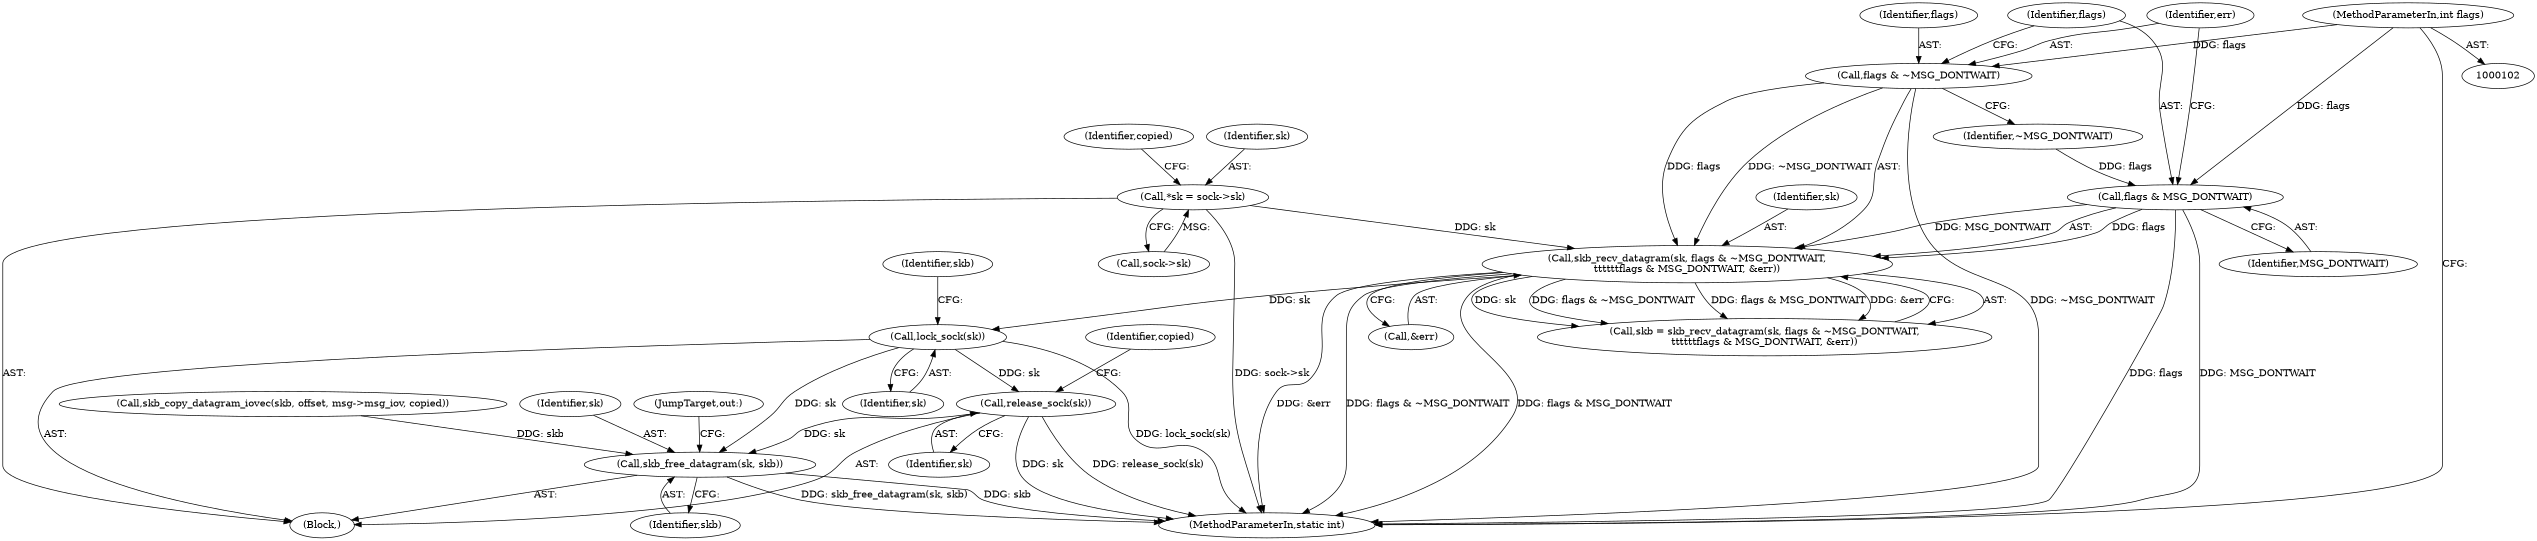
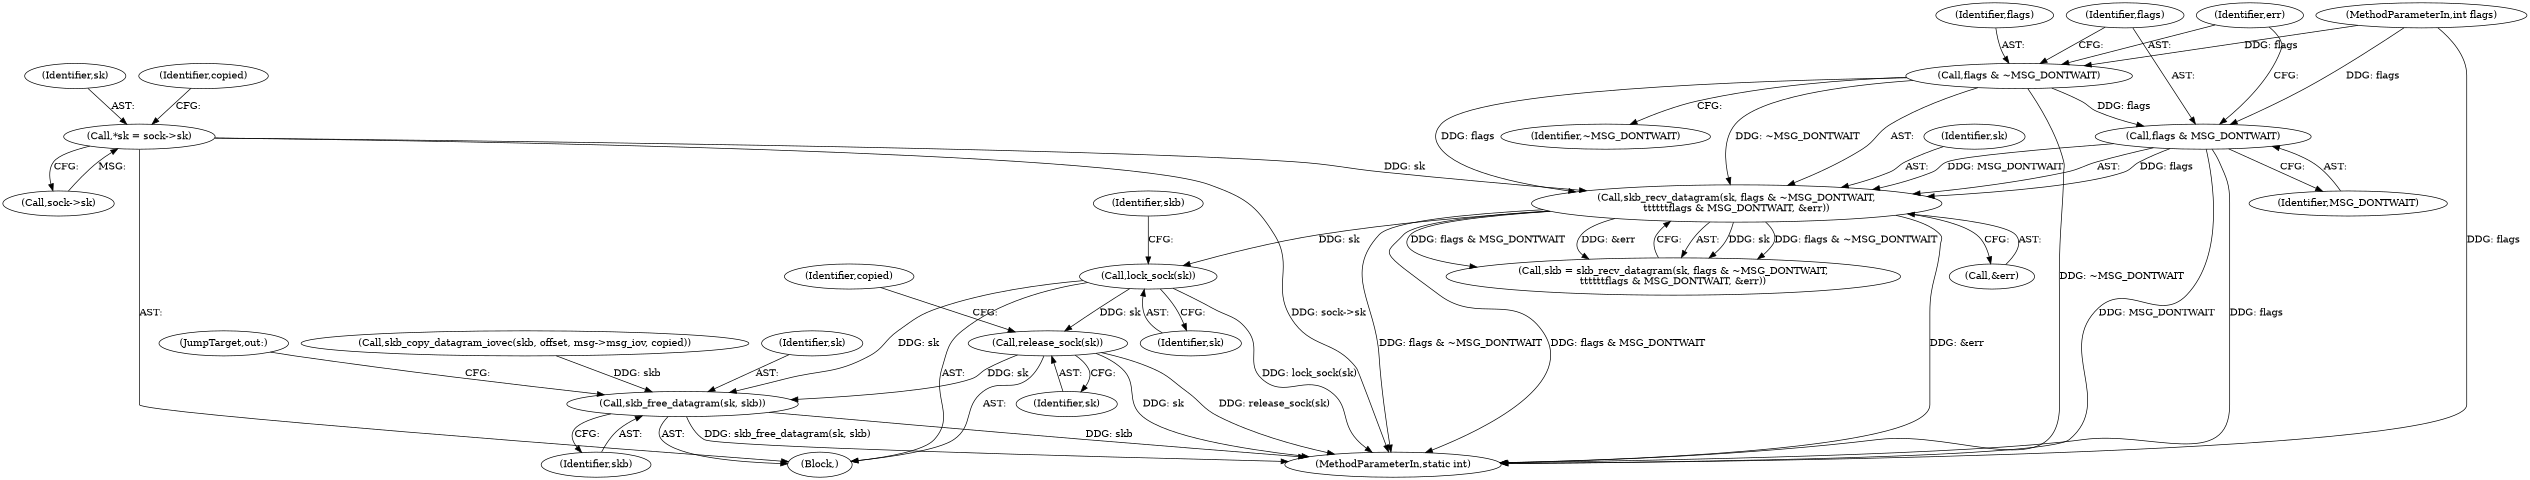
node "1000102": removed
edge "(Identifier,~MSG_DONTWAIT)" -> "(Call,flags & MSG_DONTWAIT)": now "(Call,flags & ~MSG_DONTWAIT)" -> "(Call,flags & MSG_DONTWAIT)"
edge "(MethodParameterIn,int flags)" -> "(MethodParameterIn,static int)": label "CFG: " -> "DDG: flags"
